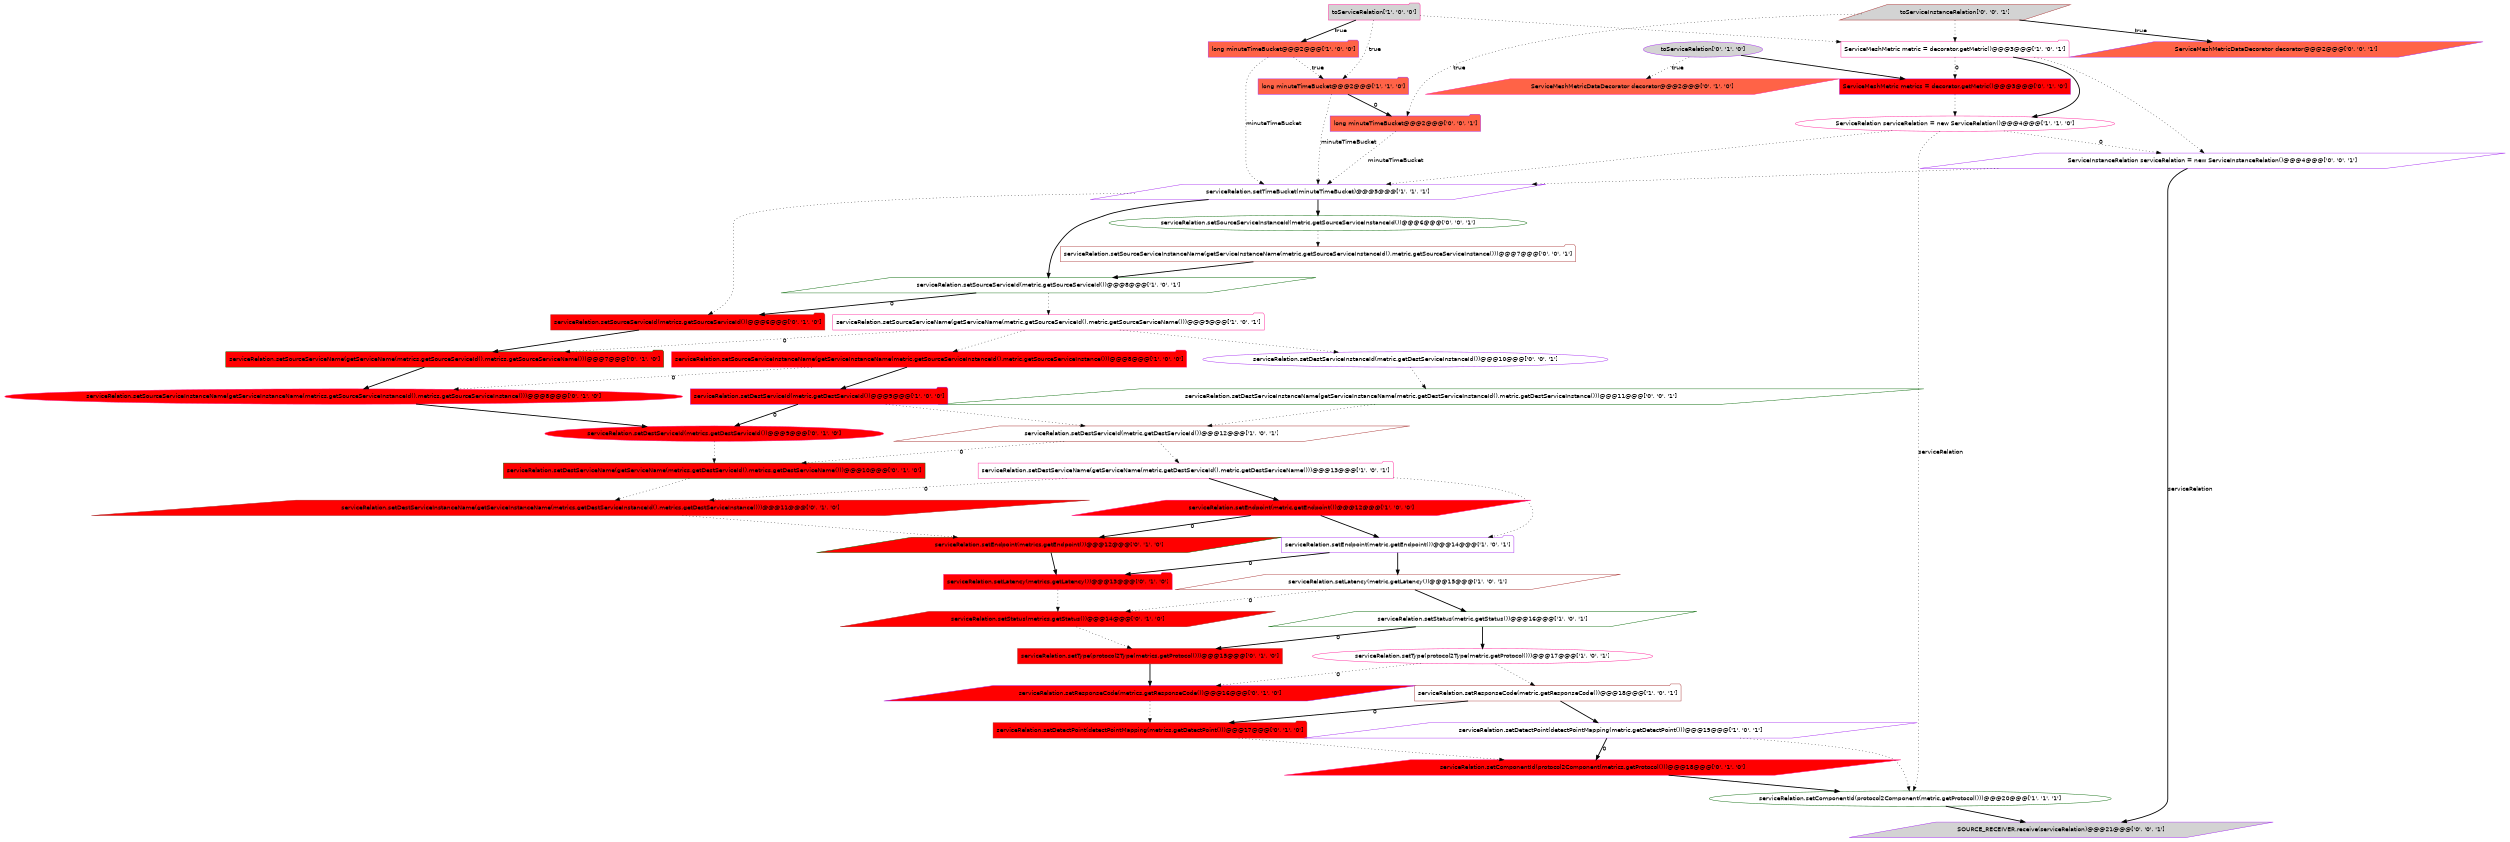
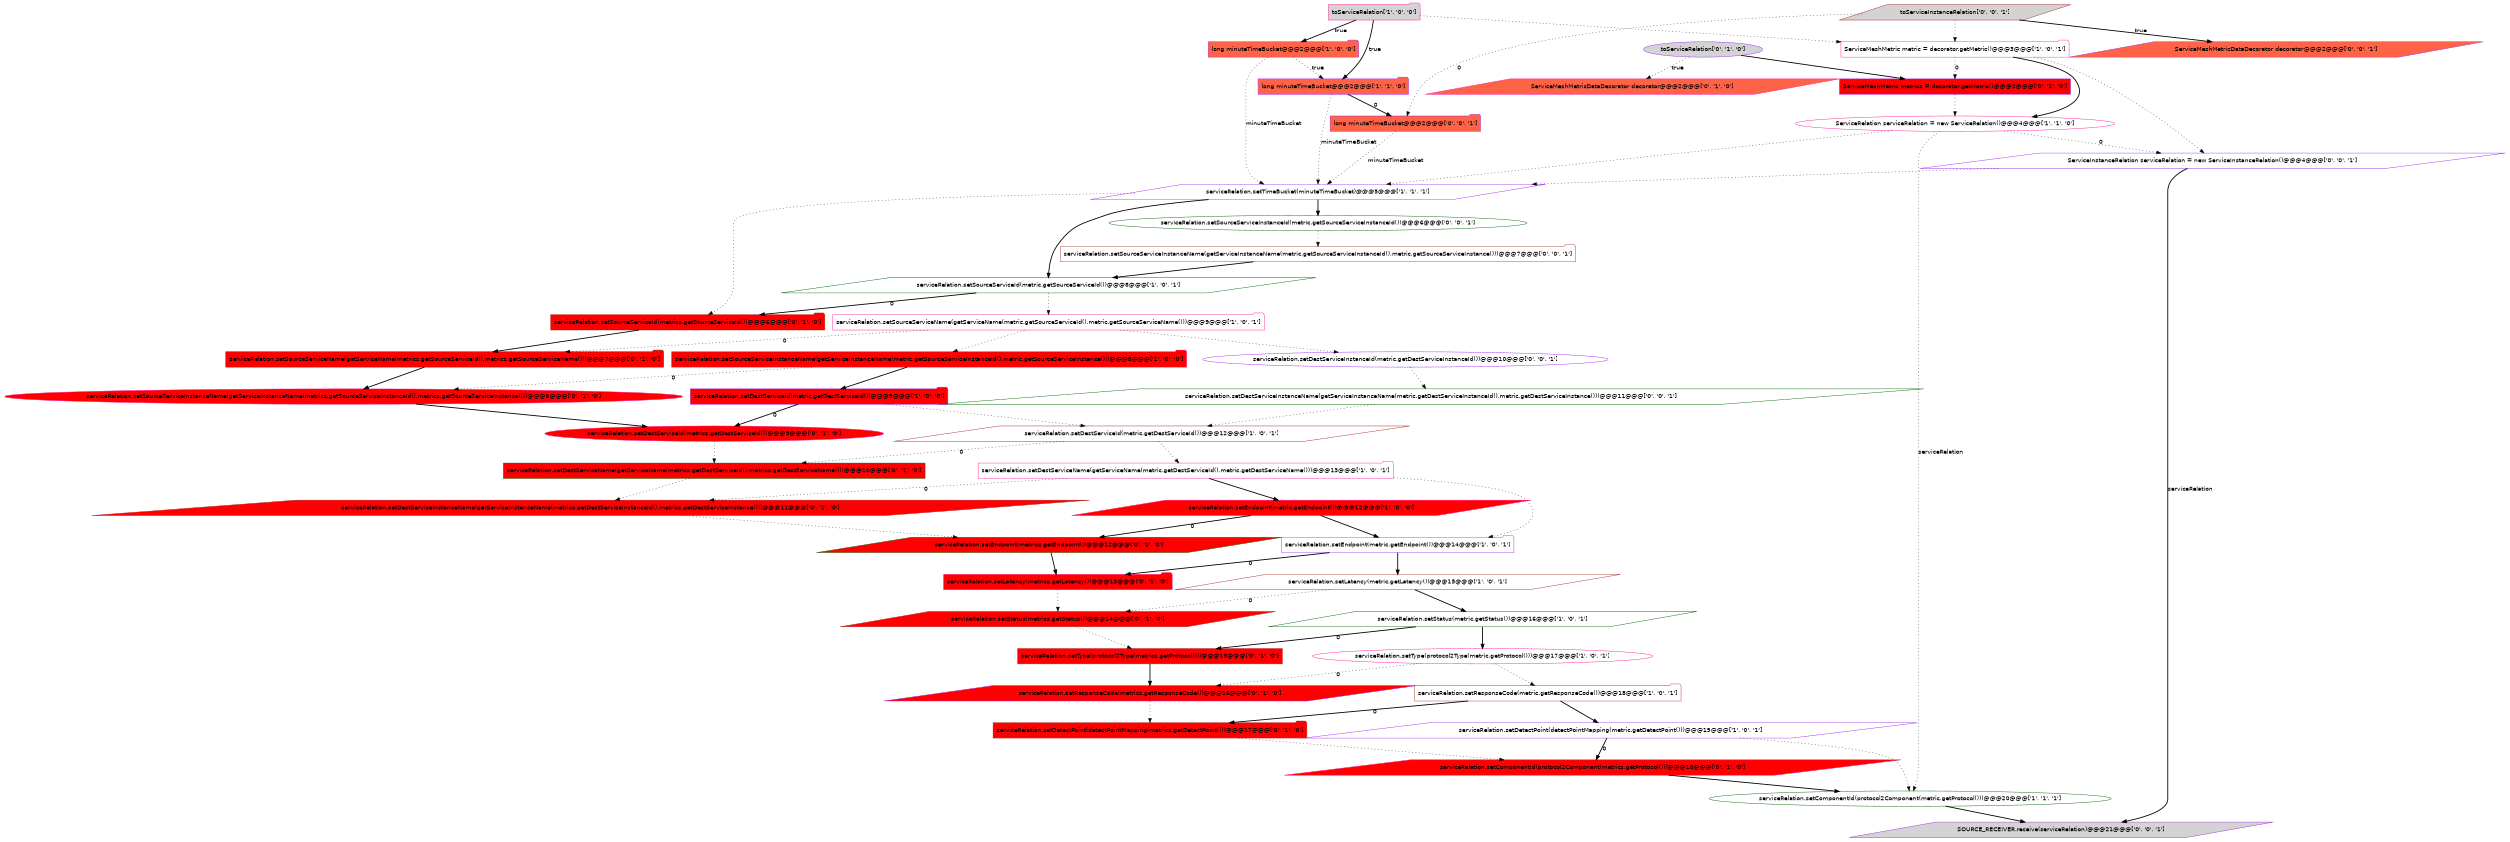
edge "toServiceRelation['1', '0', '0']" -> "long minuteTimeBucket@@@2@@@['1', '1', '0']": style dotted -> bold
edge "toServiceInstanceRelation['0', '0', '1']" -> "long minuteTimeBucket@@@2@@@['0', '0', '1']": label "true" -> "0"
